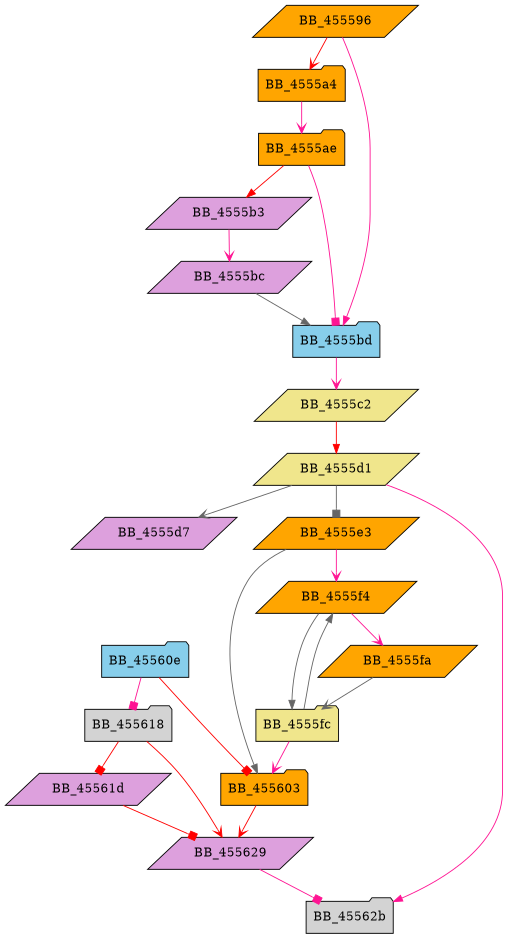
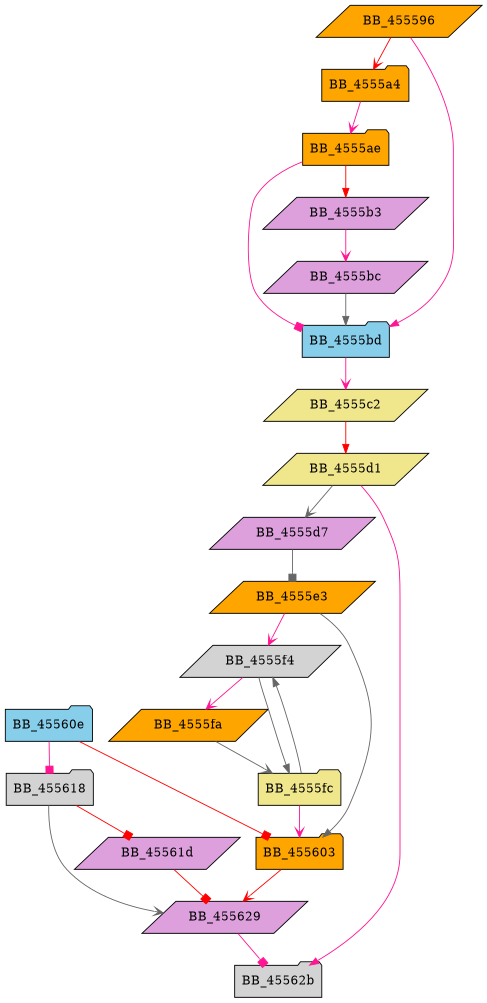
edge "BB_4555d1" -> "BB_4555e3": now "BB_4555d7" -> "BB_4555e3"
node "BB_4555f4": fillcolor orange -> lightgrey
edge "BB_455618" -> "BB_455629": color red -> gray40
